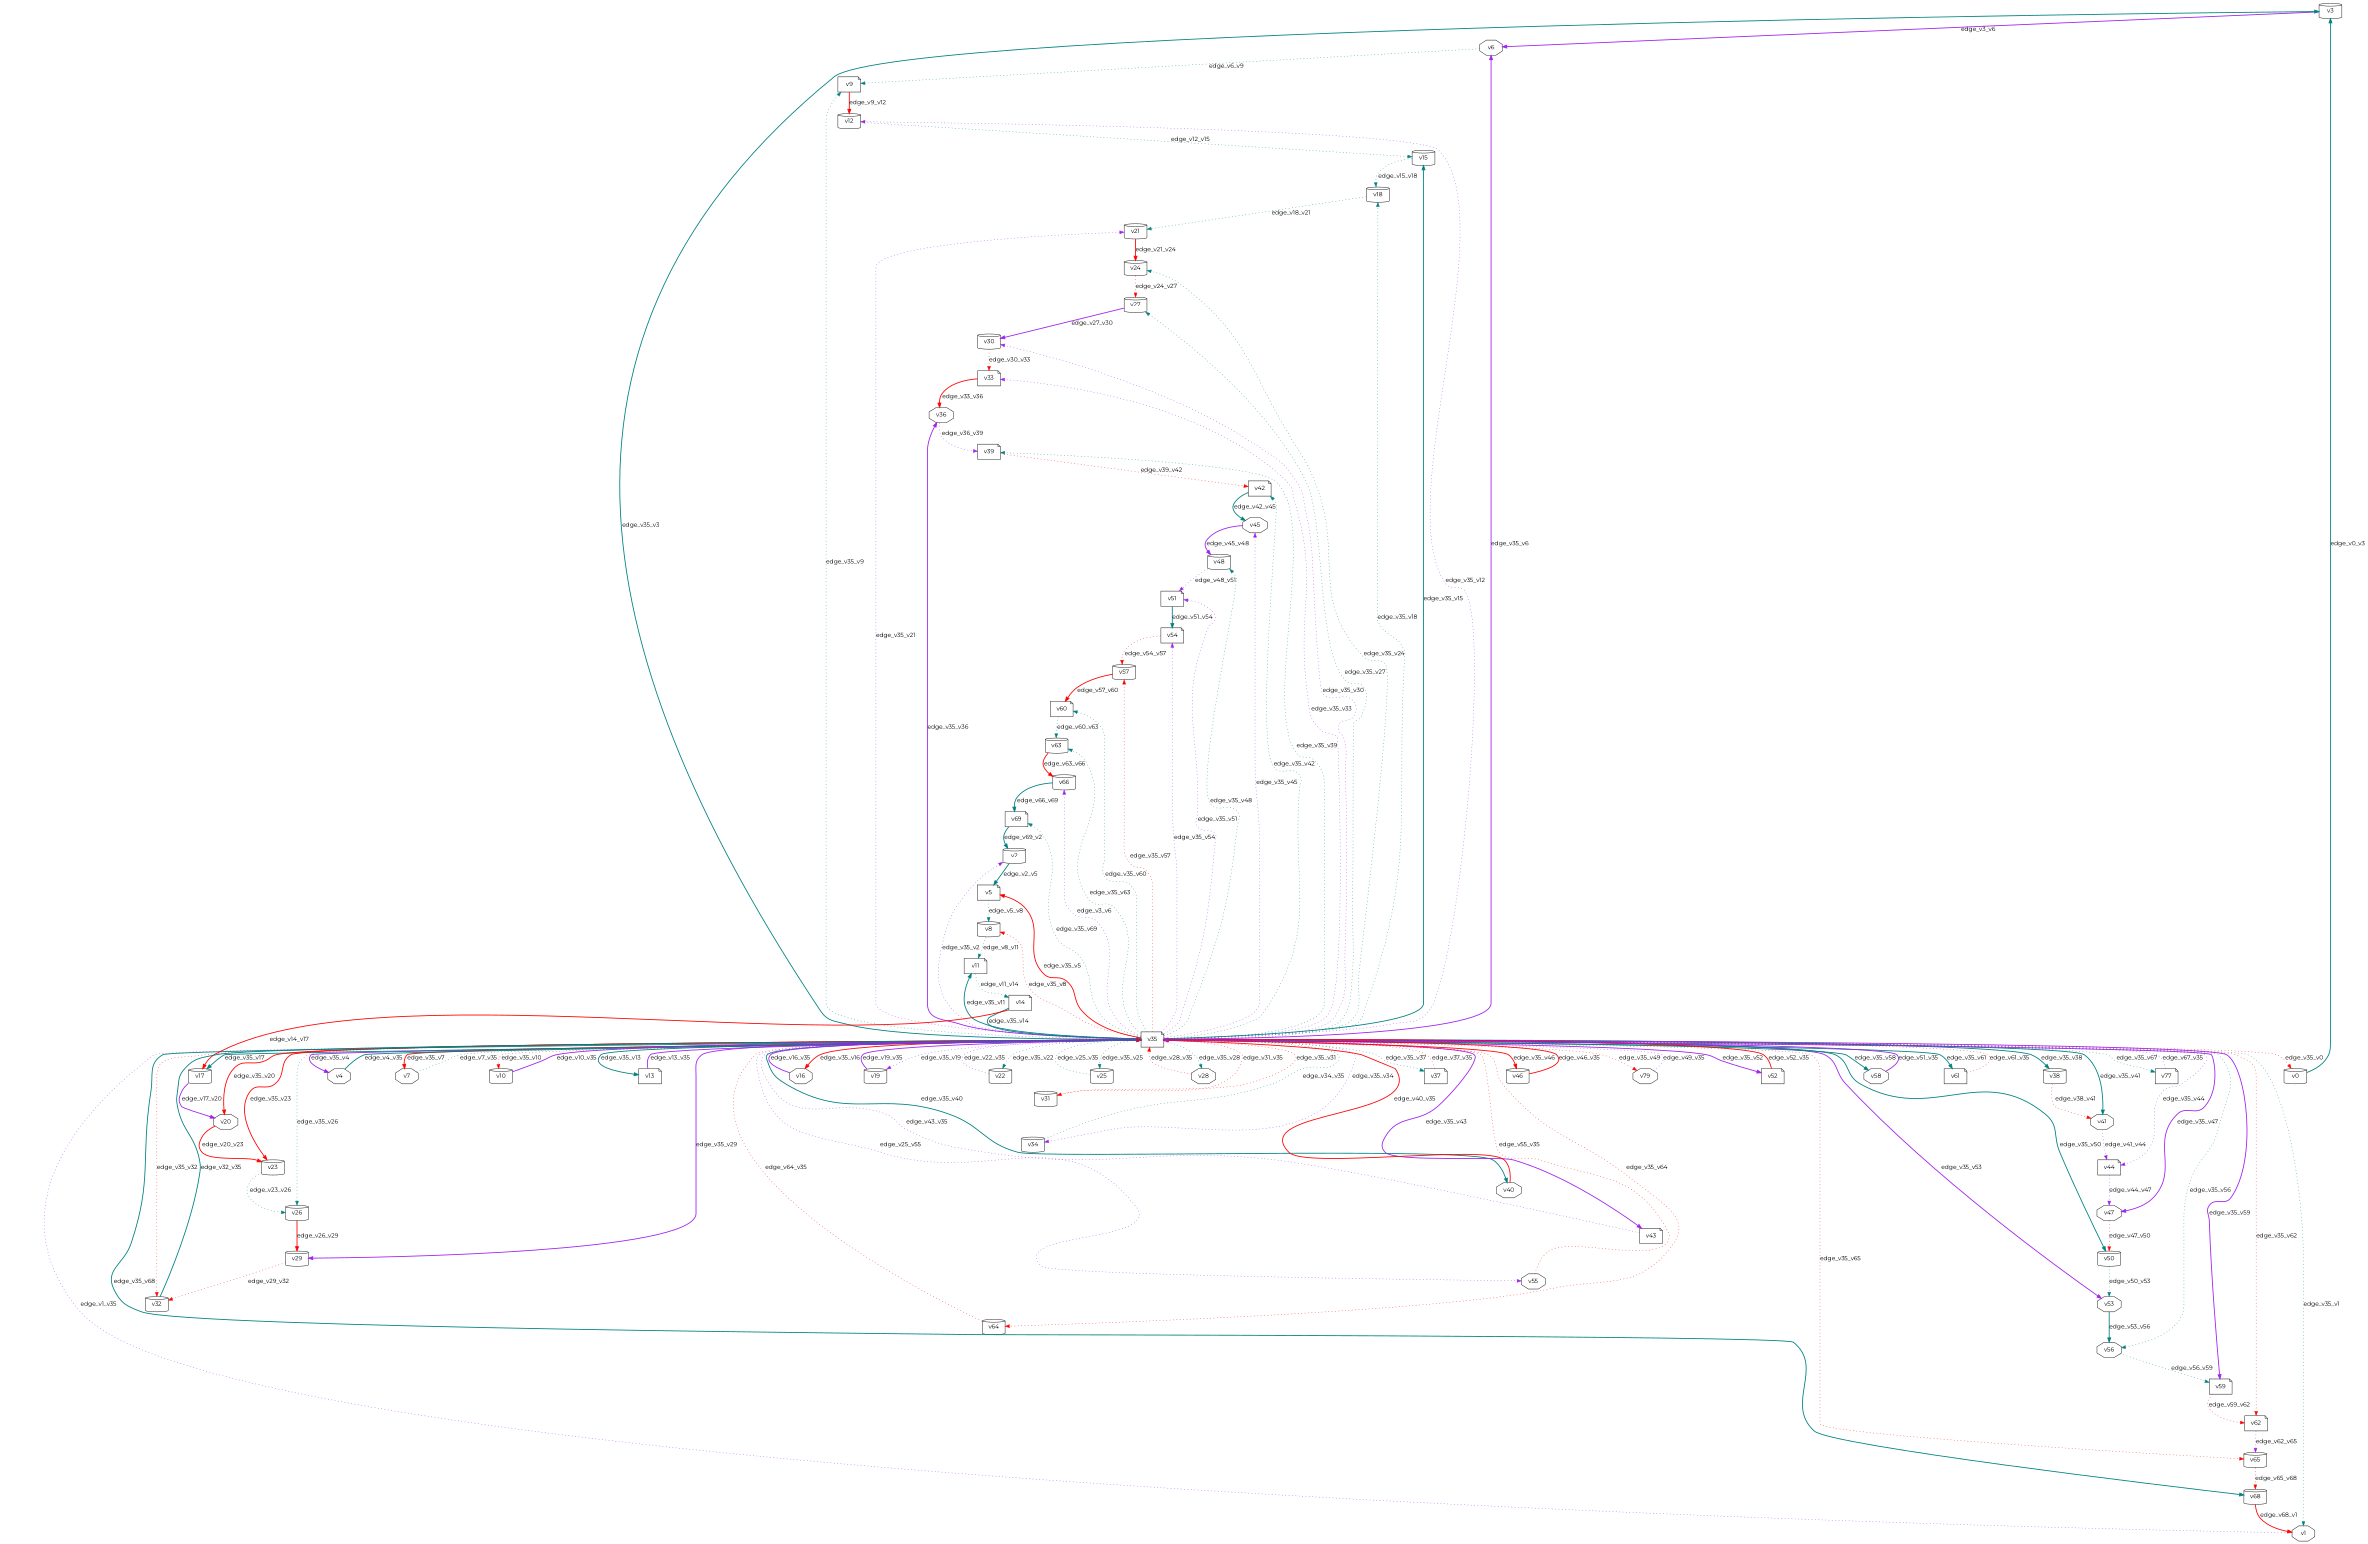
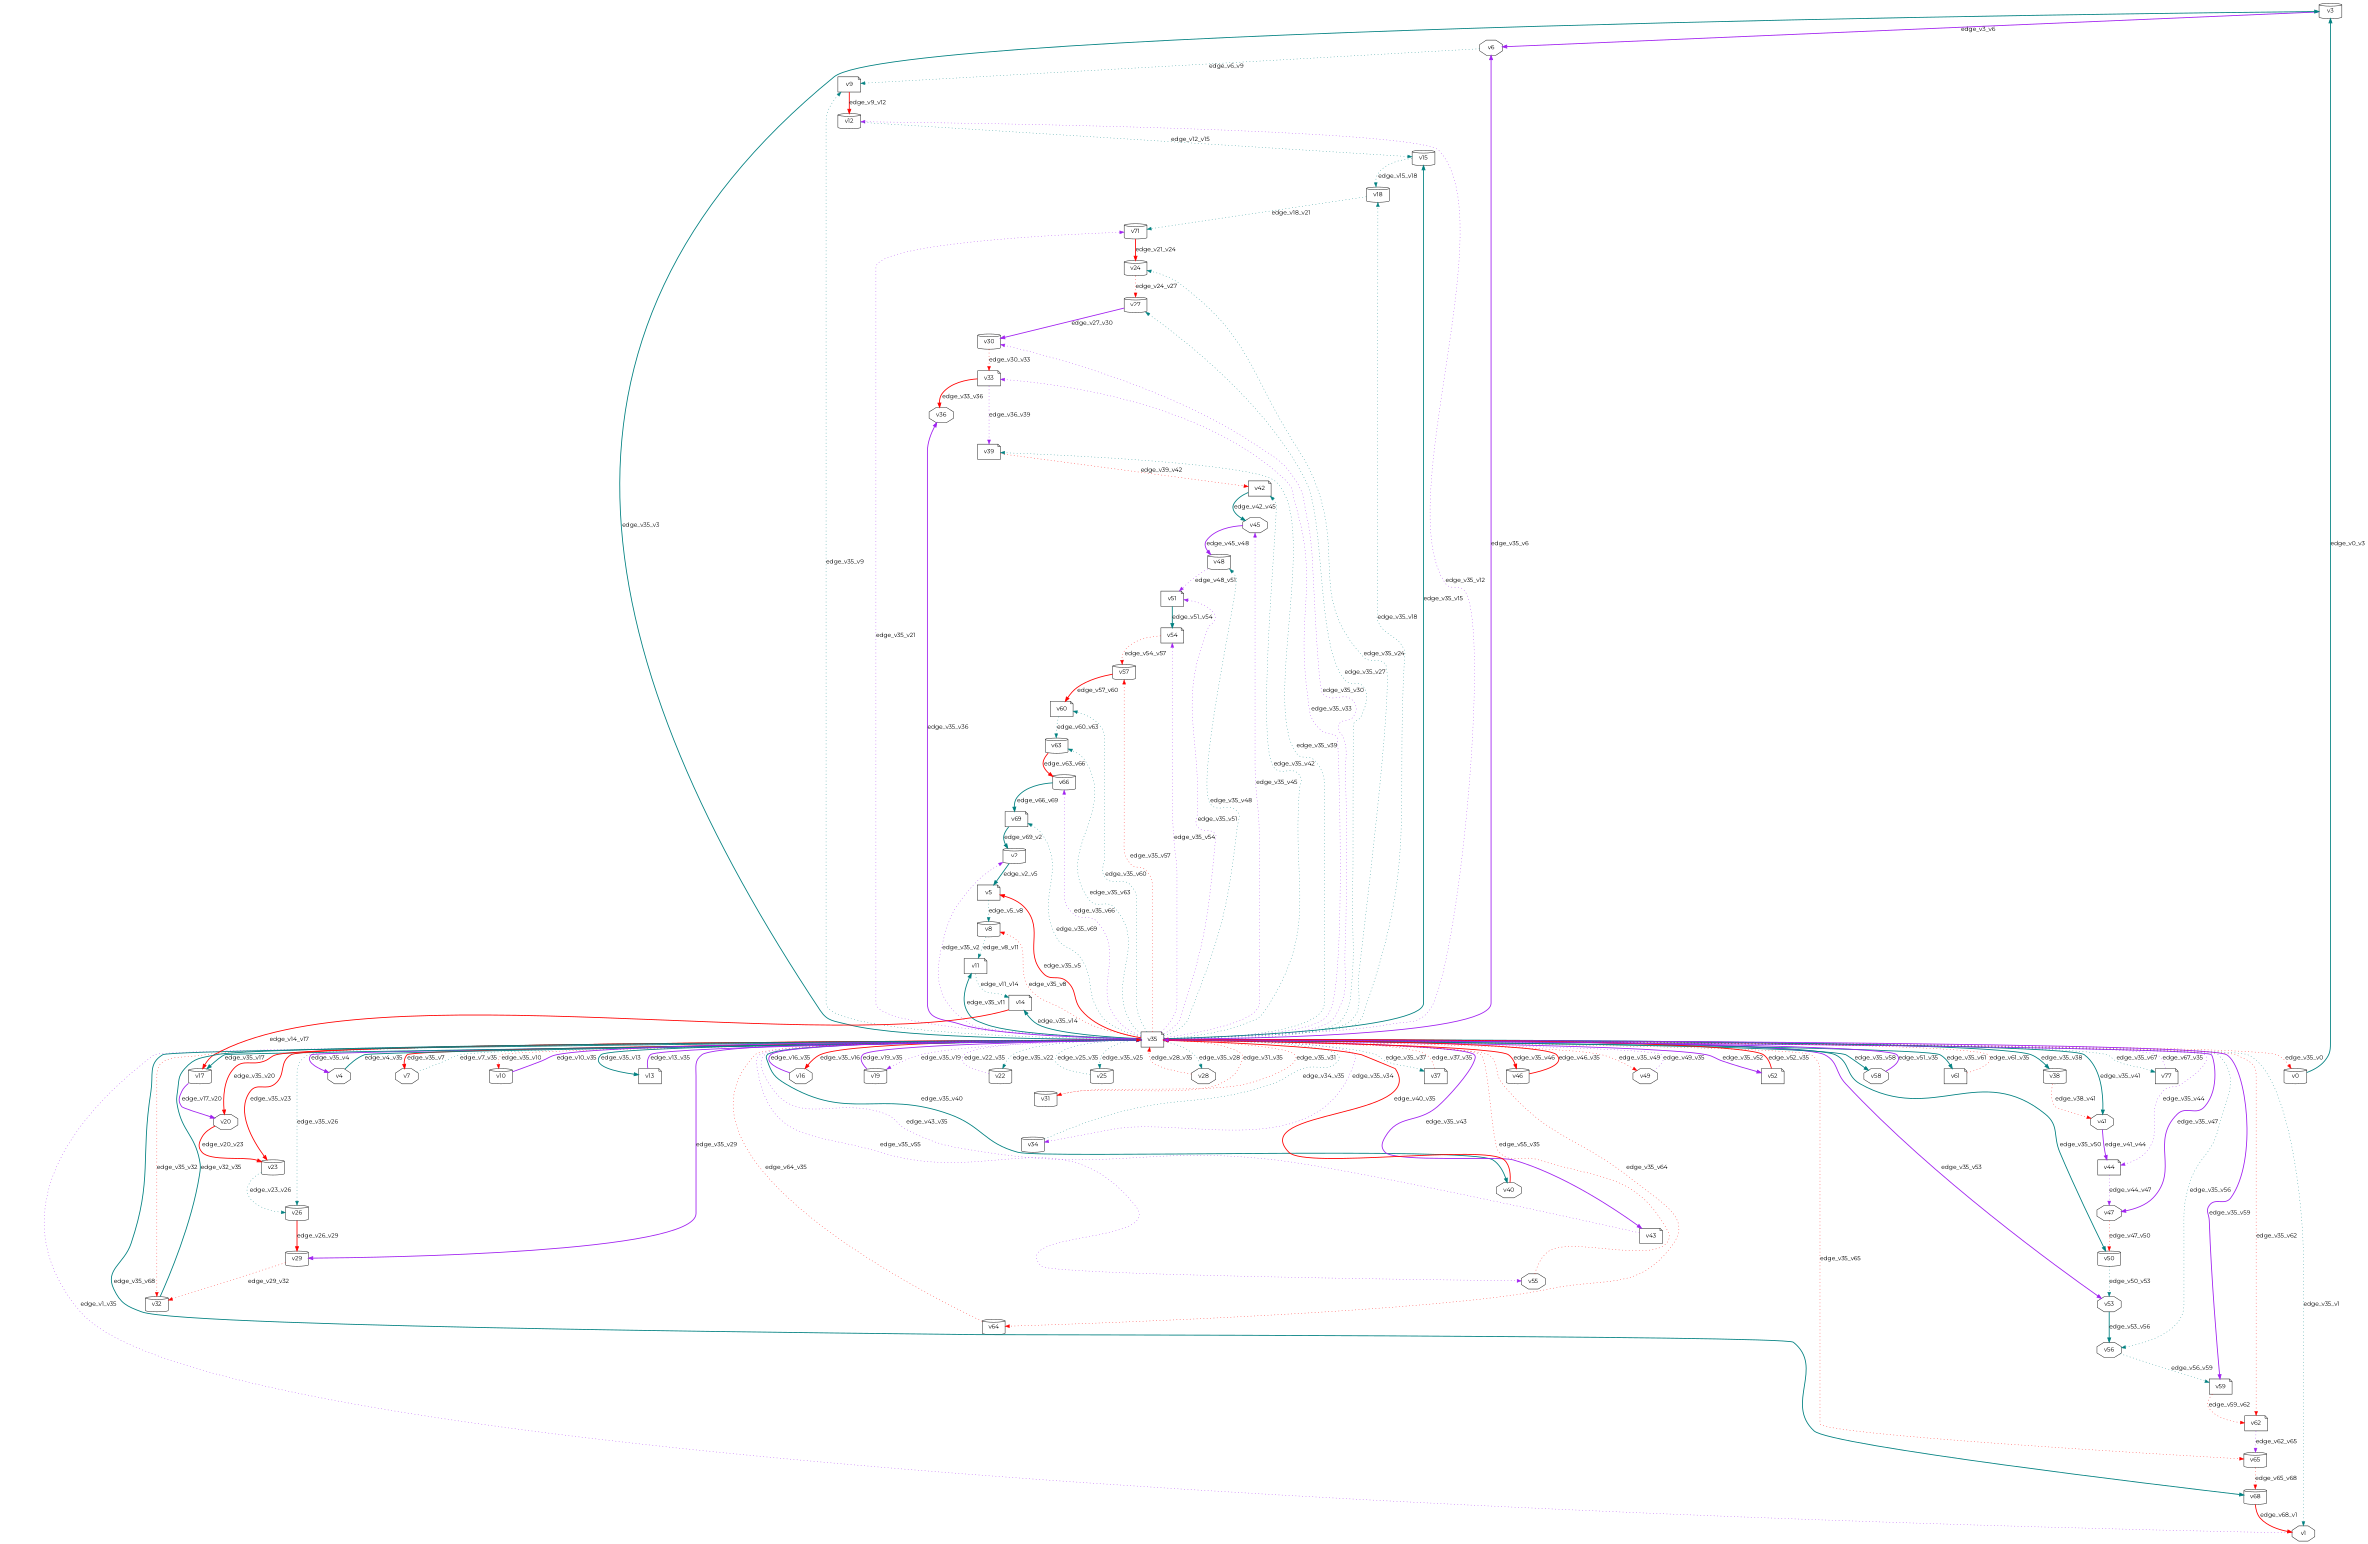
node "v21": label "v21" -> "v71"
edge "v36" -> "v39": now "v33" -> "v39"
edge "v35" -> "v66": label "edge_v3_v6" -> "edge_v35_v66"
edge "v14" -> "v35": reversed
node "v79": label "v79" -> "v49"
edge "v41" -> "v44": style dotted -> bold
edge "v35" -> "v55": label "edge_v25_v55" -> "edge_v35_v55"
